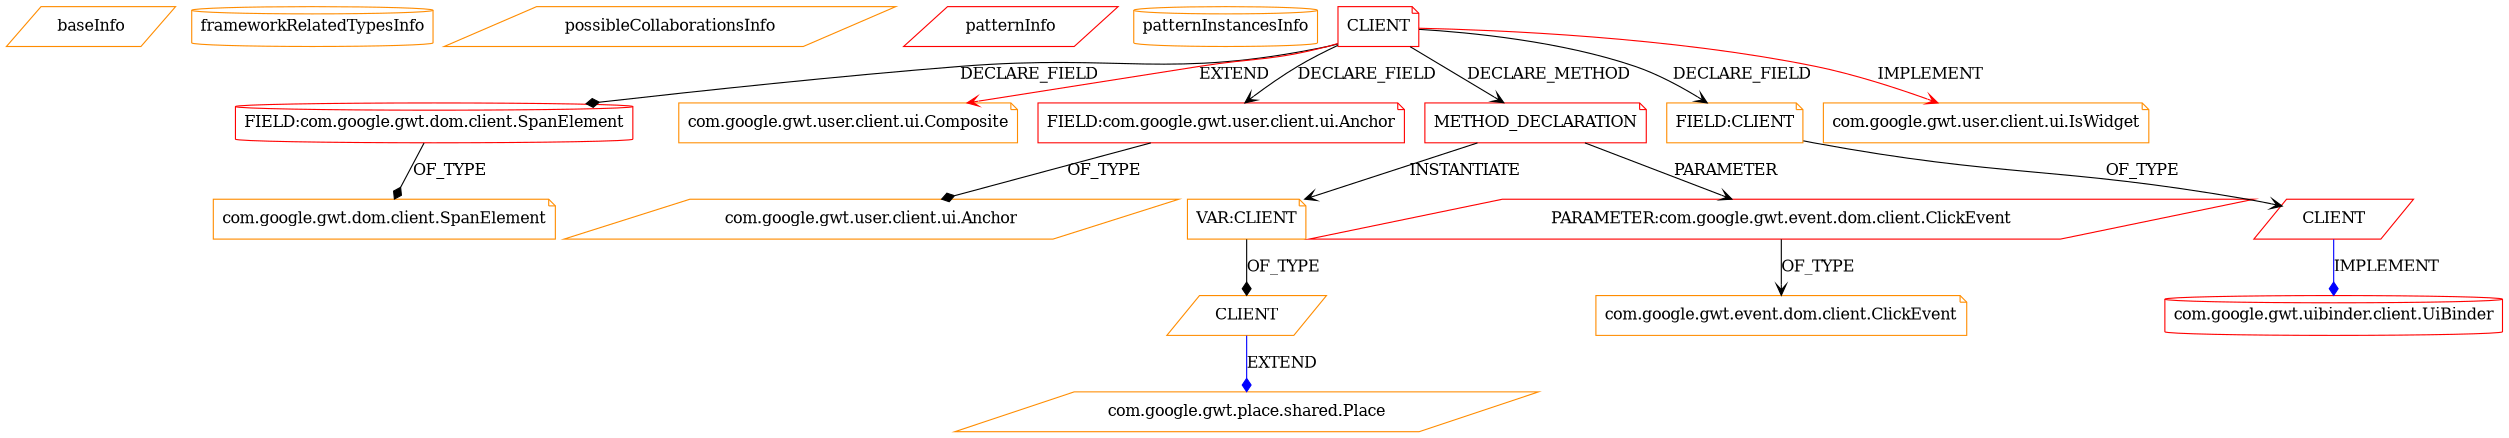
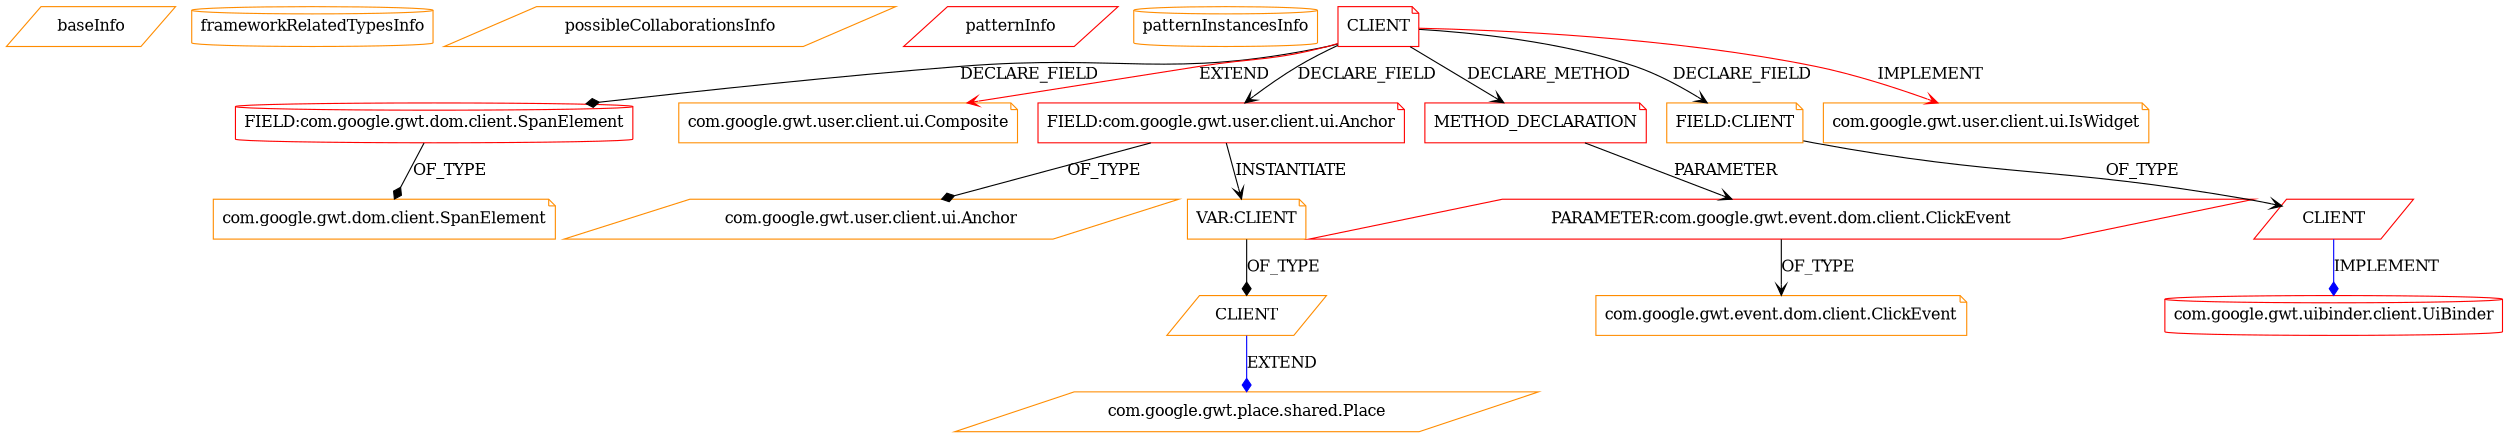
edge "METHOD_DECLARATION" -> "VAR:CLIENT": now "FIELD:com.google.gwt.user.client.ui.Anchor" -> "VAR:CLIENT"
